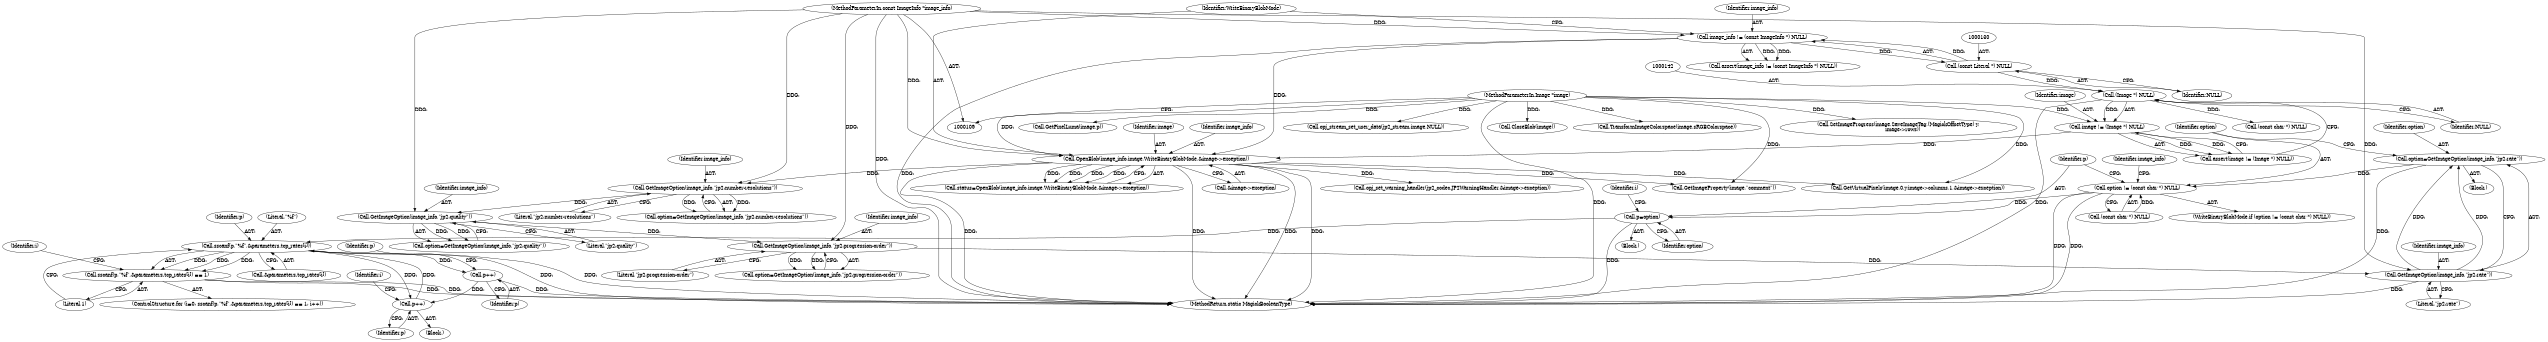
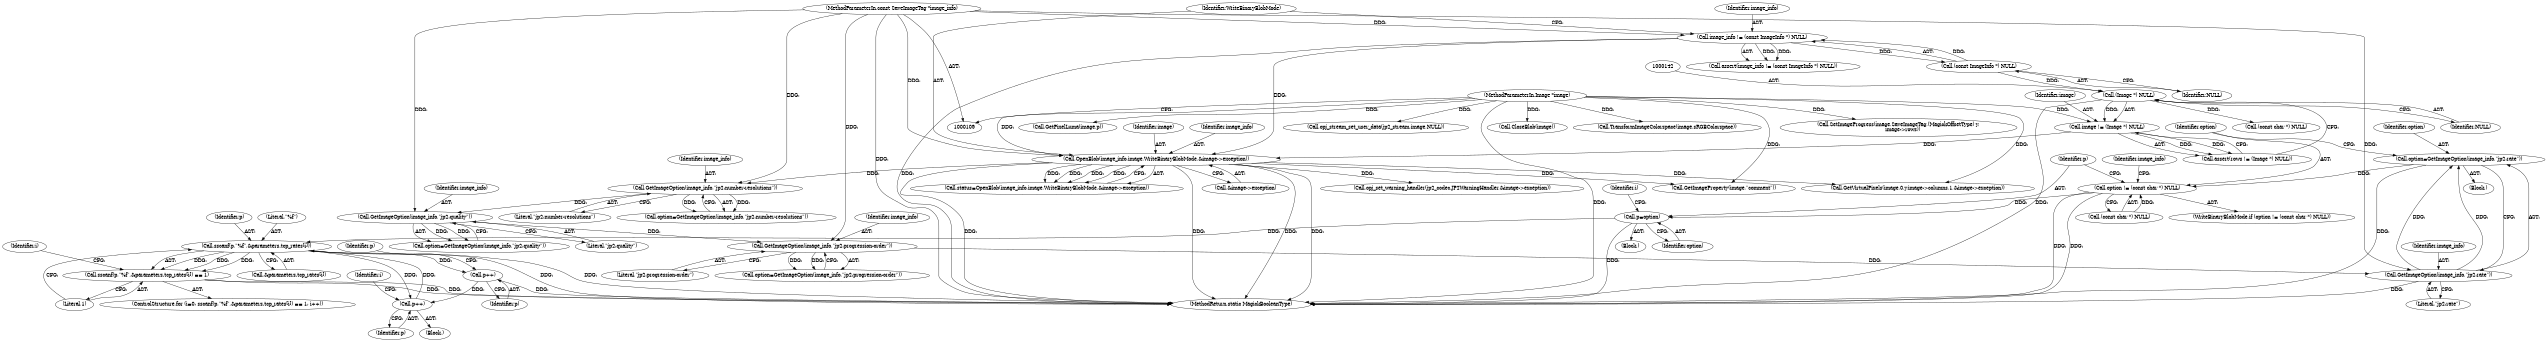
node "(MethodParameterIn,const ImageInfo *image_info)": label "(MethodParameterIn,const ImageInfo *image_info)" -> "(MethodParameterIn,const SaveImageTag *image_info)"
node "1000130": removed
node "(Call,(const Literal *) NULL)": label "(Call,(const Literal *) NULL)" -> "(Call,(const ImageInfo *) NULL)"
node "(Call,assert(image != (Image *) NULL))": label "(Call,assert(image != (Image *) NULL))" -> "(Call,assert(rows != (Image *) NULL))"
